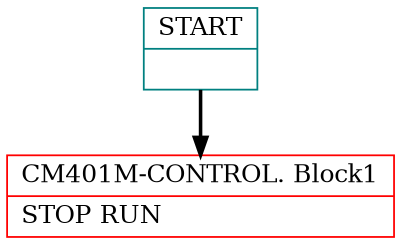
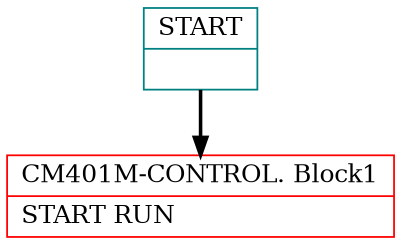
node "CM401M-CONTROL. Block1": text "STOP RUN" -> "START RUN"
